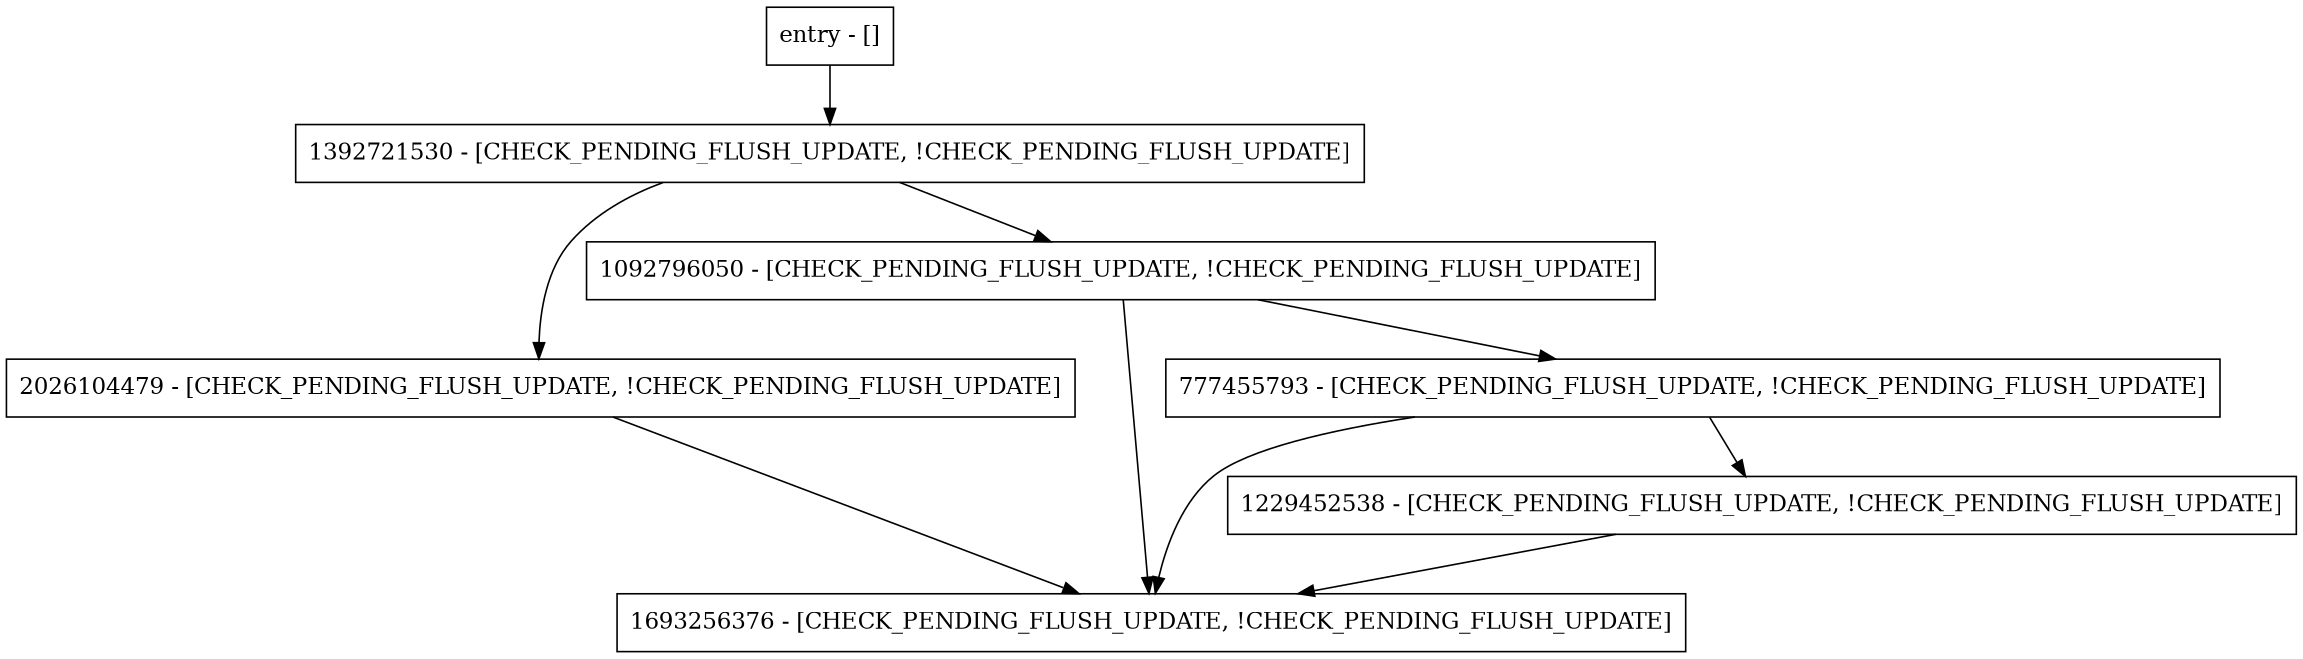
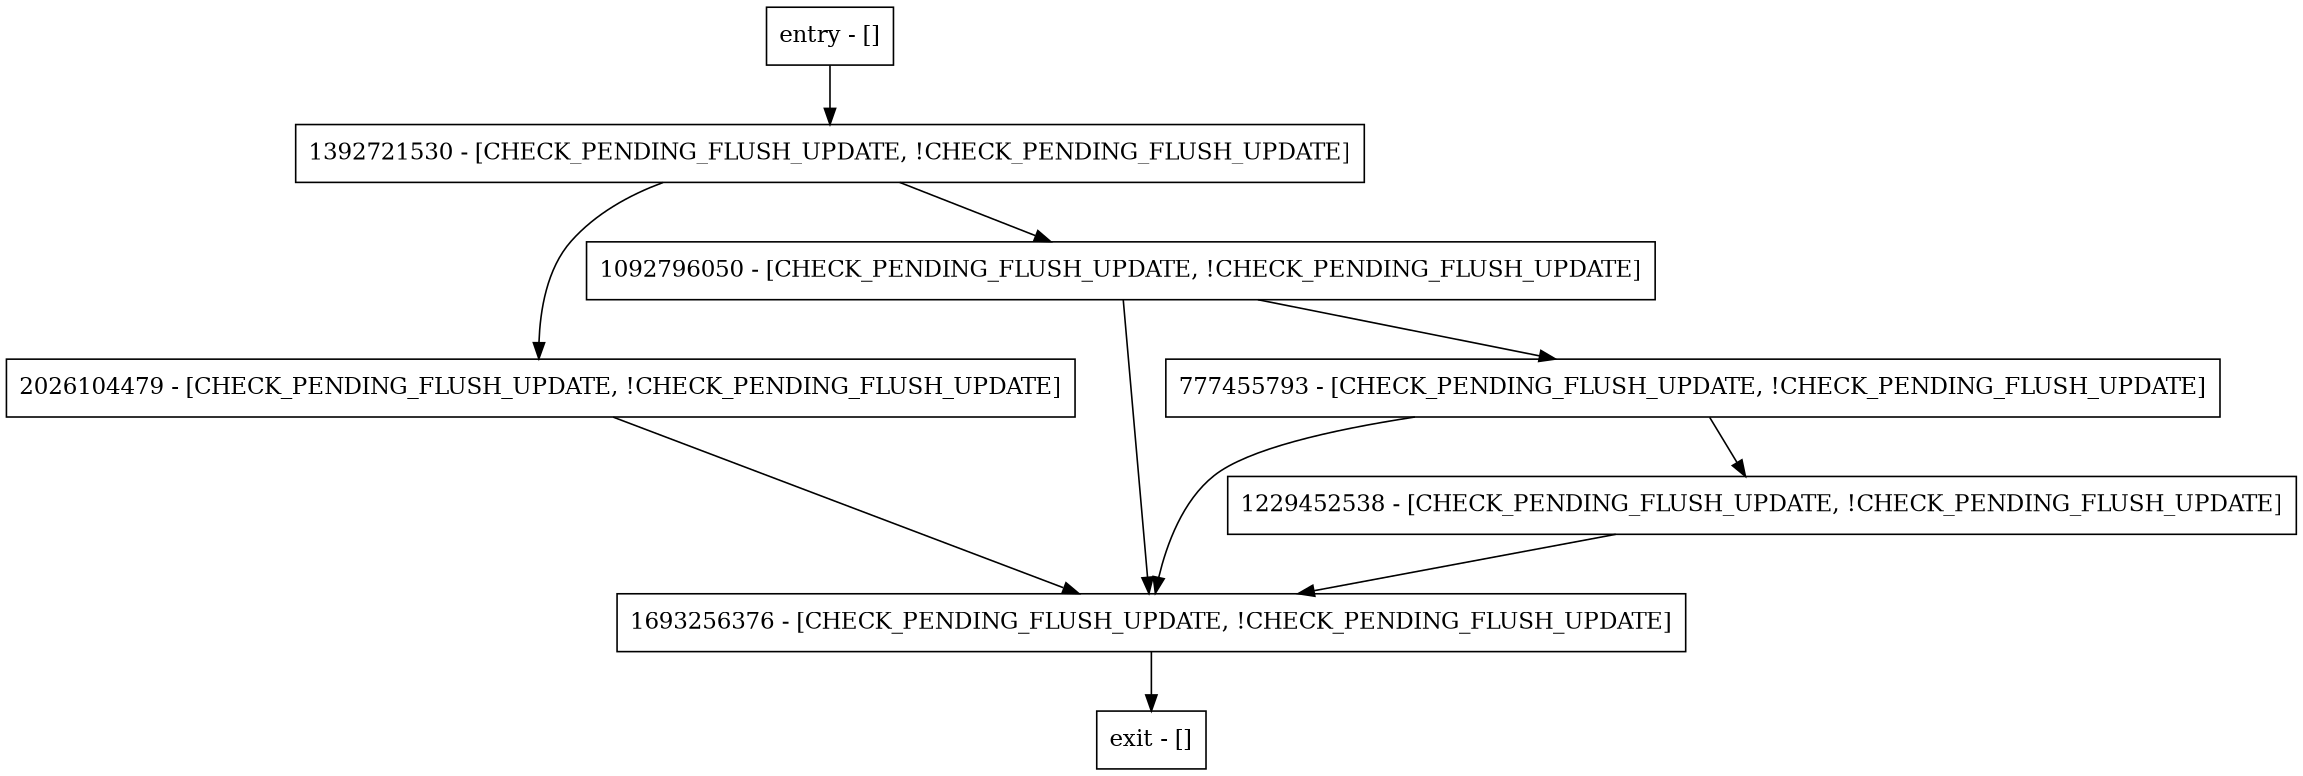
node "exit - []": added
